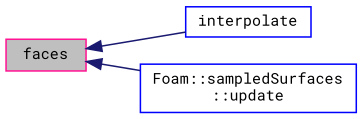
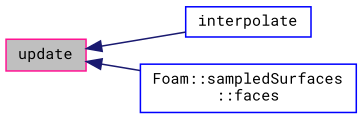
node "faces": label "faces" -> "update"
node "Foam::sampledSurfaces ::update": label "Foam::sampledSurfaces ::update" -> "Foam::sampledSurfaces ::faces"
